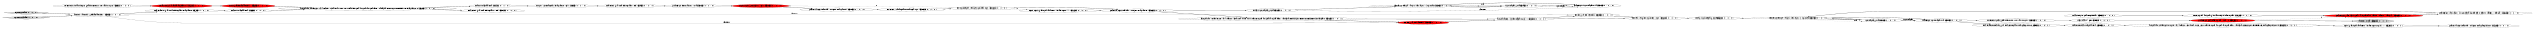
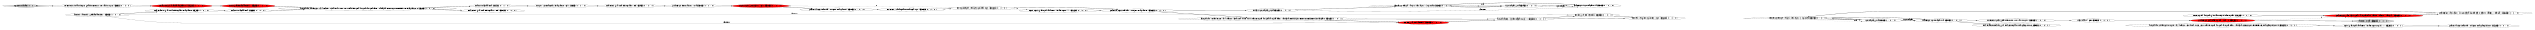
node "branchConsumerTest['0', '1', '0']": added
node "statusBranchTest['0', '0', '1']": removed
node "mockResultBranch.assertIsSatisfied()@@@23@@@['0', '1', '0']": removed
node "branchConsumerTest['1', '0', '0']": removed
node "boolean branchCreated = false@@@25@@@['1', '0', '1']": removed
node "fileToAddDifferent.createNewFile()@@@33@@@['0', '0', '1']": removed
